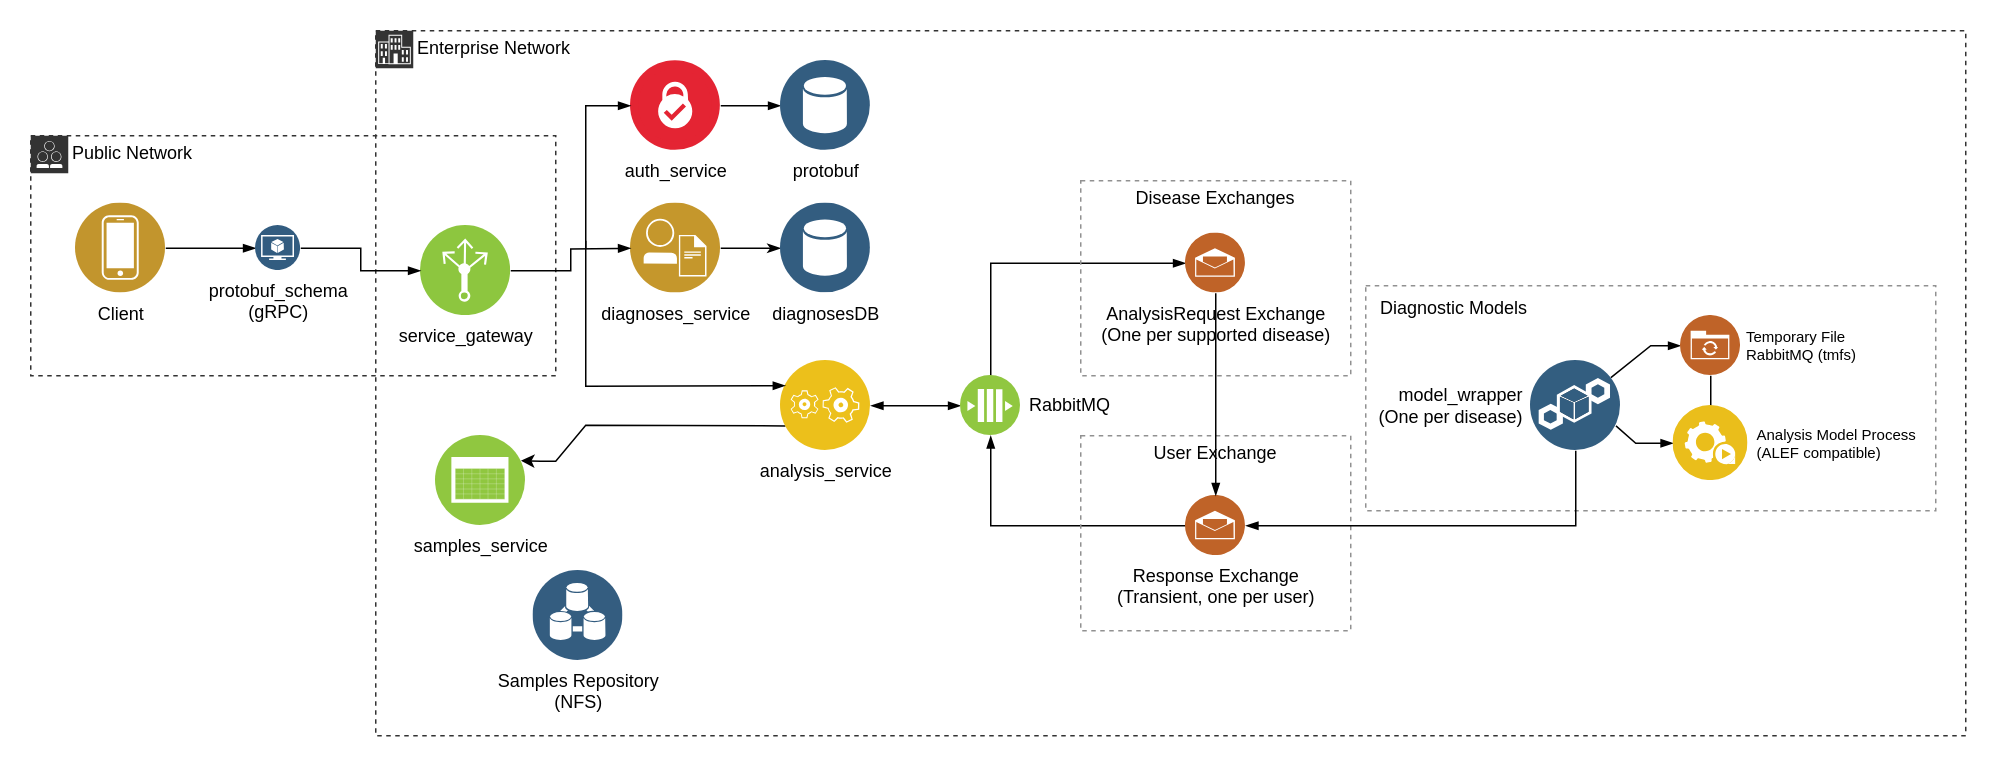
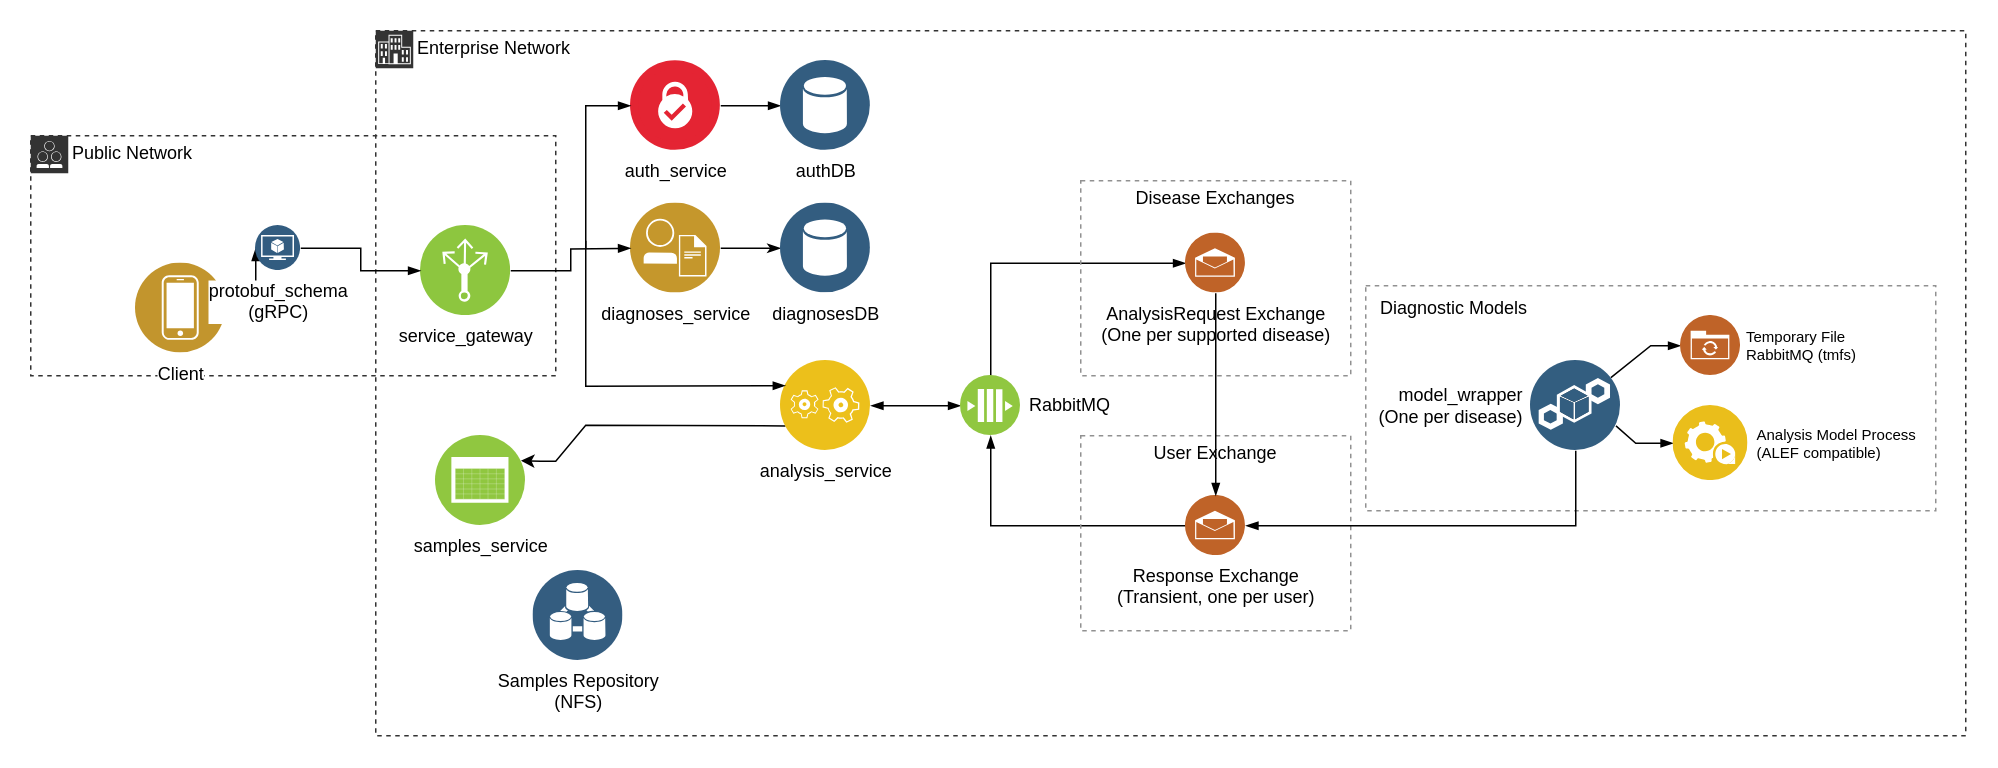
node "protobuf": label "protobuf" -> "authDB"
node "Client": moved (121, 248) -> (181, 308)
edge "Temporary File RabbitMQ (tmfs)" -- "Analysis Model Process(ALEF compatible)": removed
